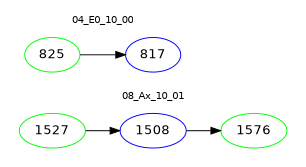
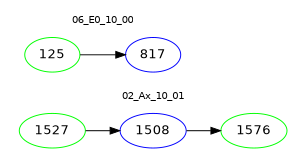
cluster "04_E0_10_00": label "04_E0_10_00" -> "06_E0_10_00"
node "825": label "825" -> "125"
cluster "08_Ax_10_01": label "08_Ax_10_01" -> "02_Ax_10_01"
